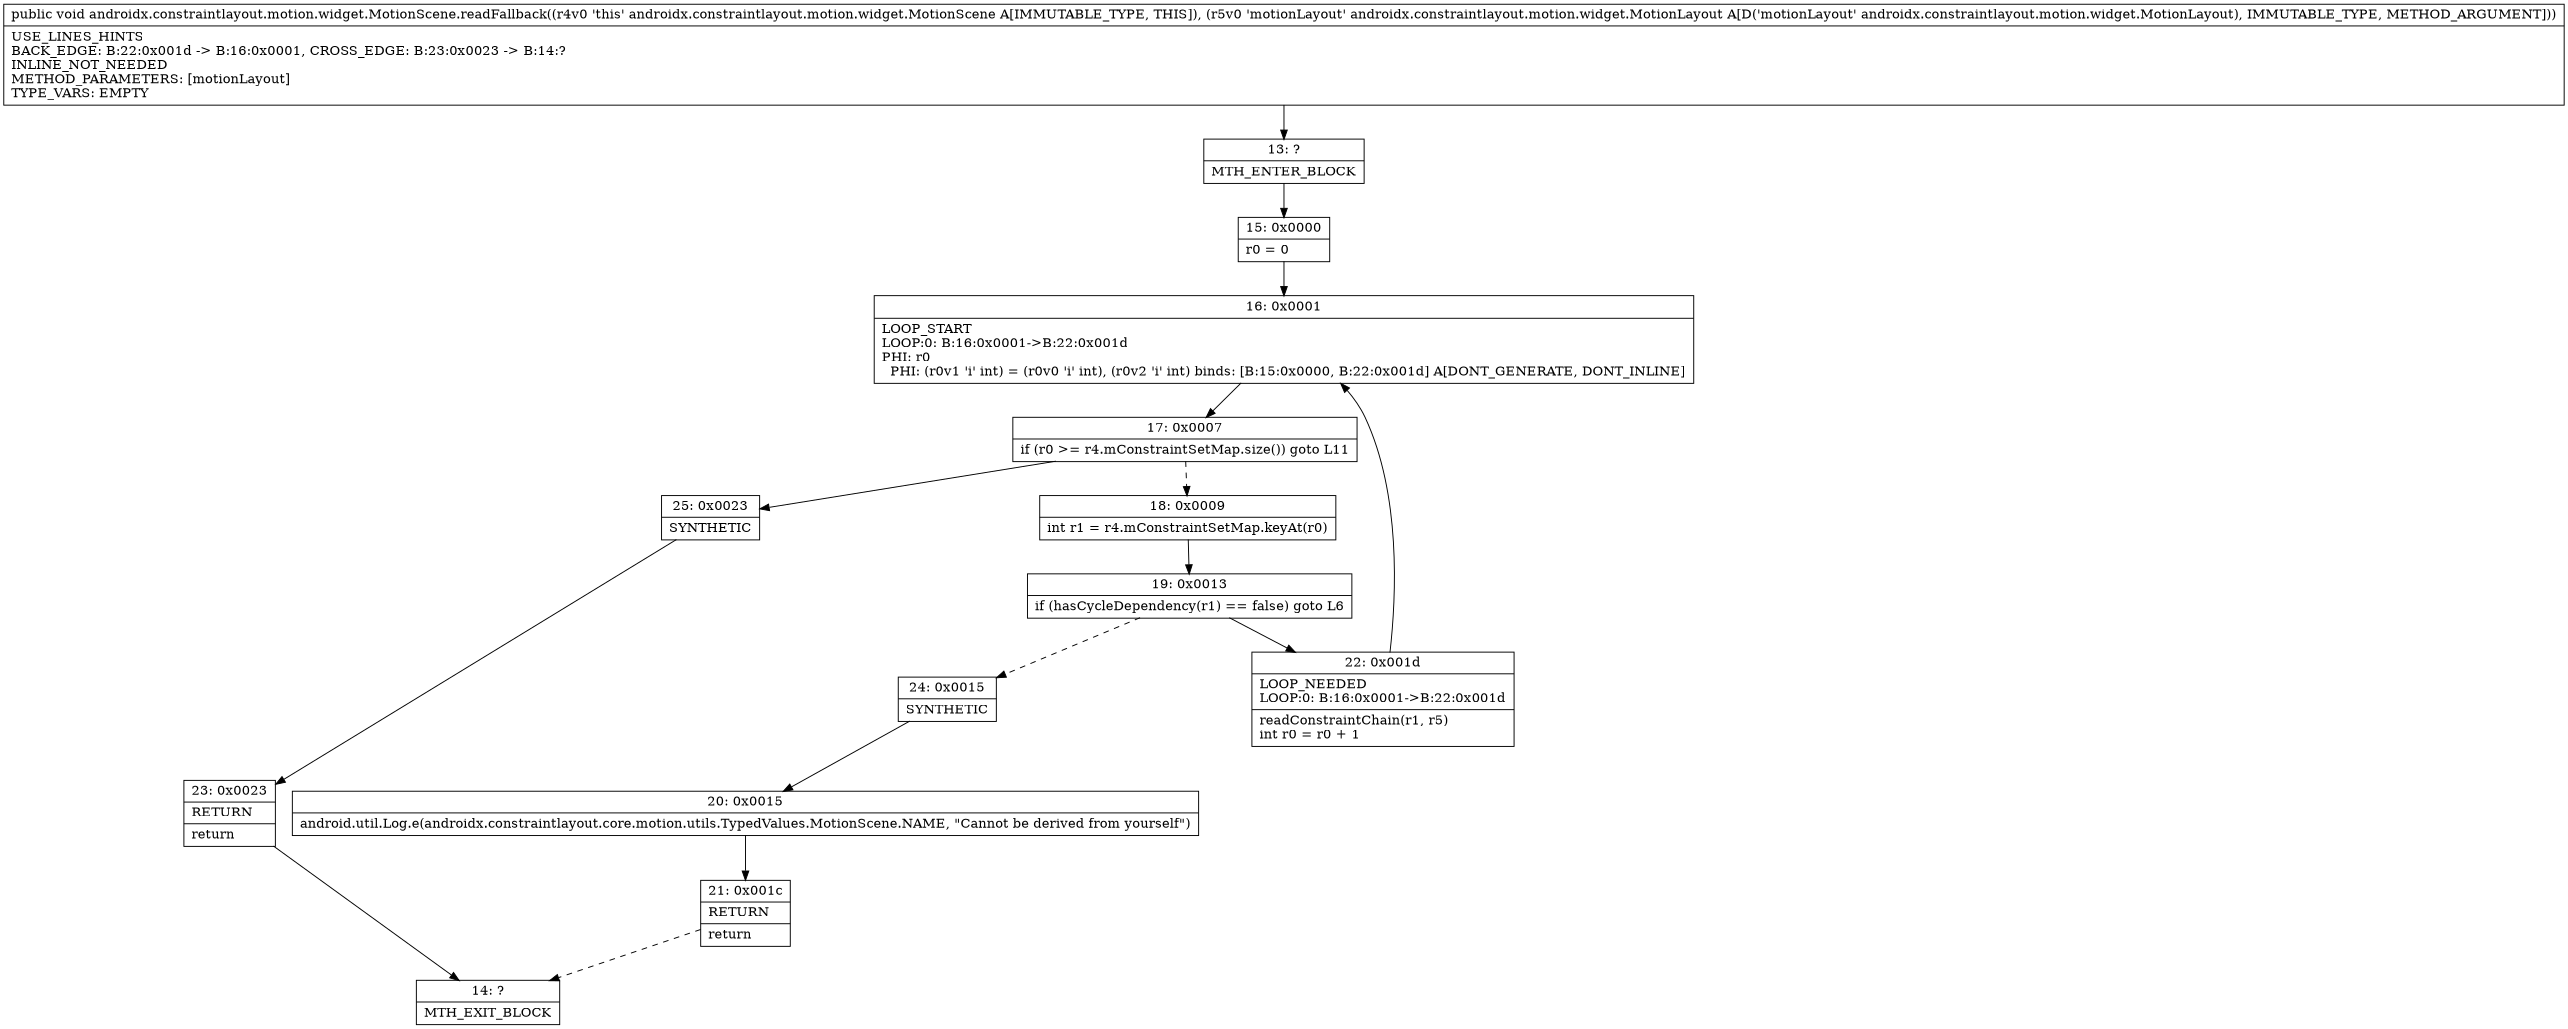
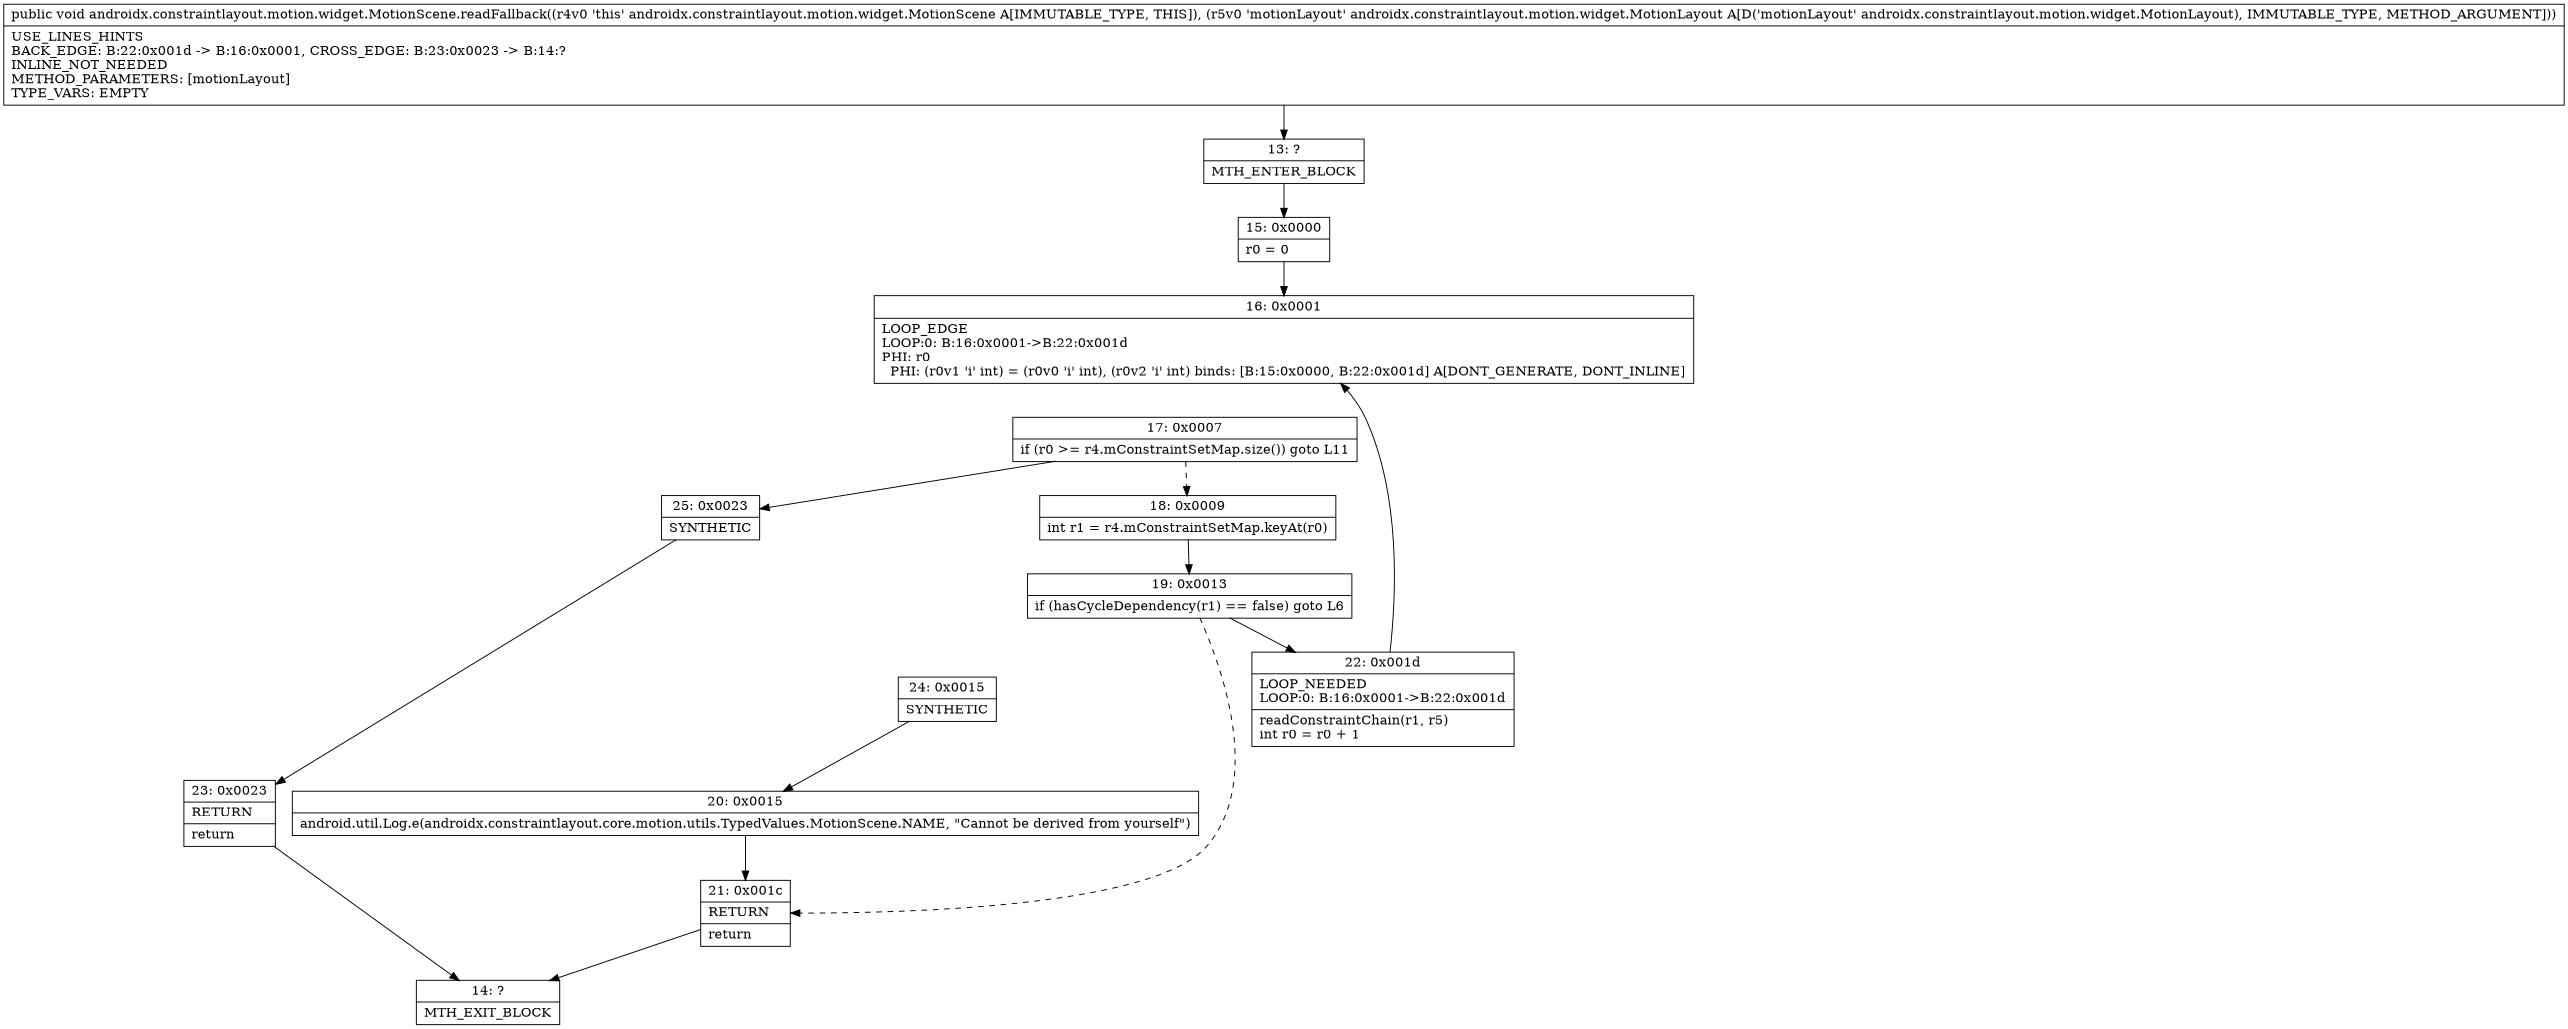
node "16: 0x0001": text "LOOP_START" -> "LOOP_EDGE"
edge "16: 0x0001" -> "17: 0x0007": removed
edge "19: 0x0013" -> "24: 0x0015": now "19: 0x0013" -> "21: 0x001c"
edge "21: 0x001c" -> "14: ?": style dashed -> solid
